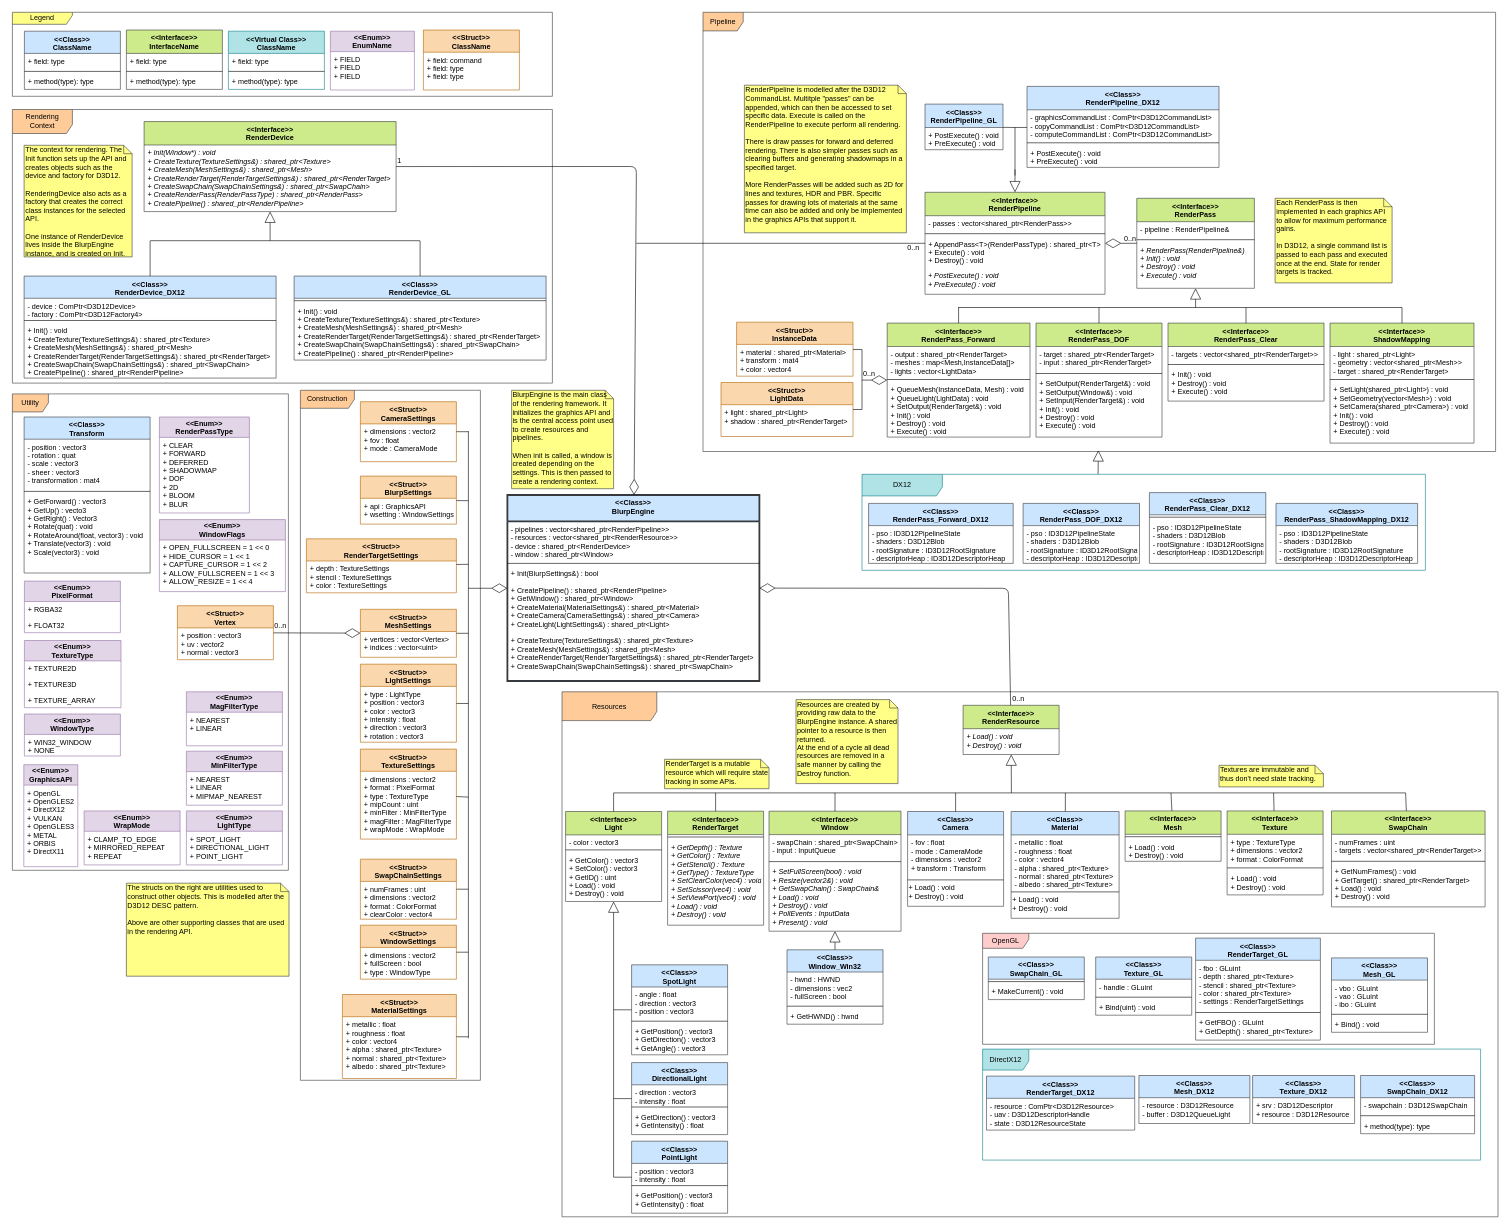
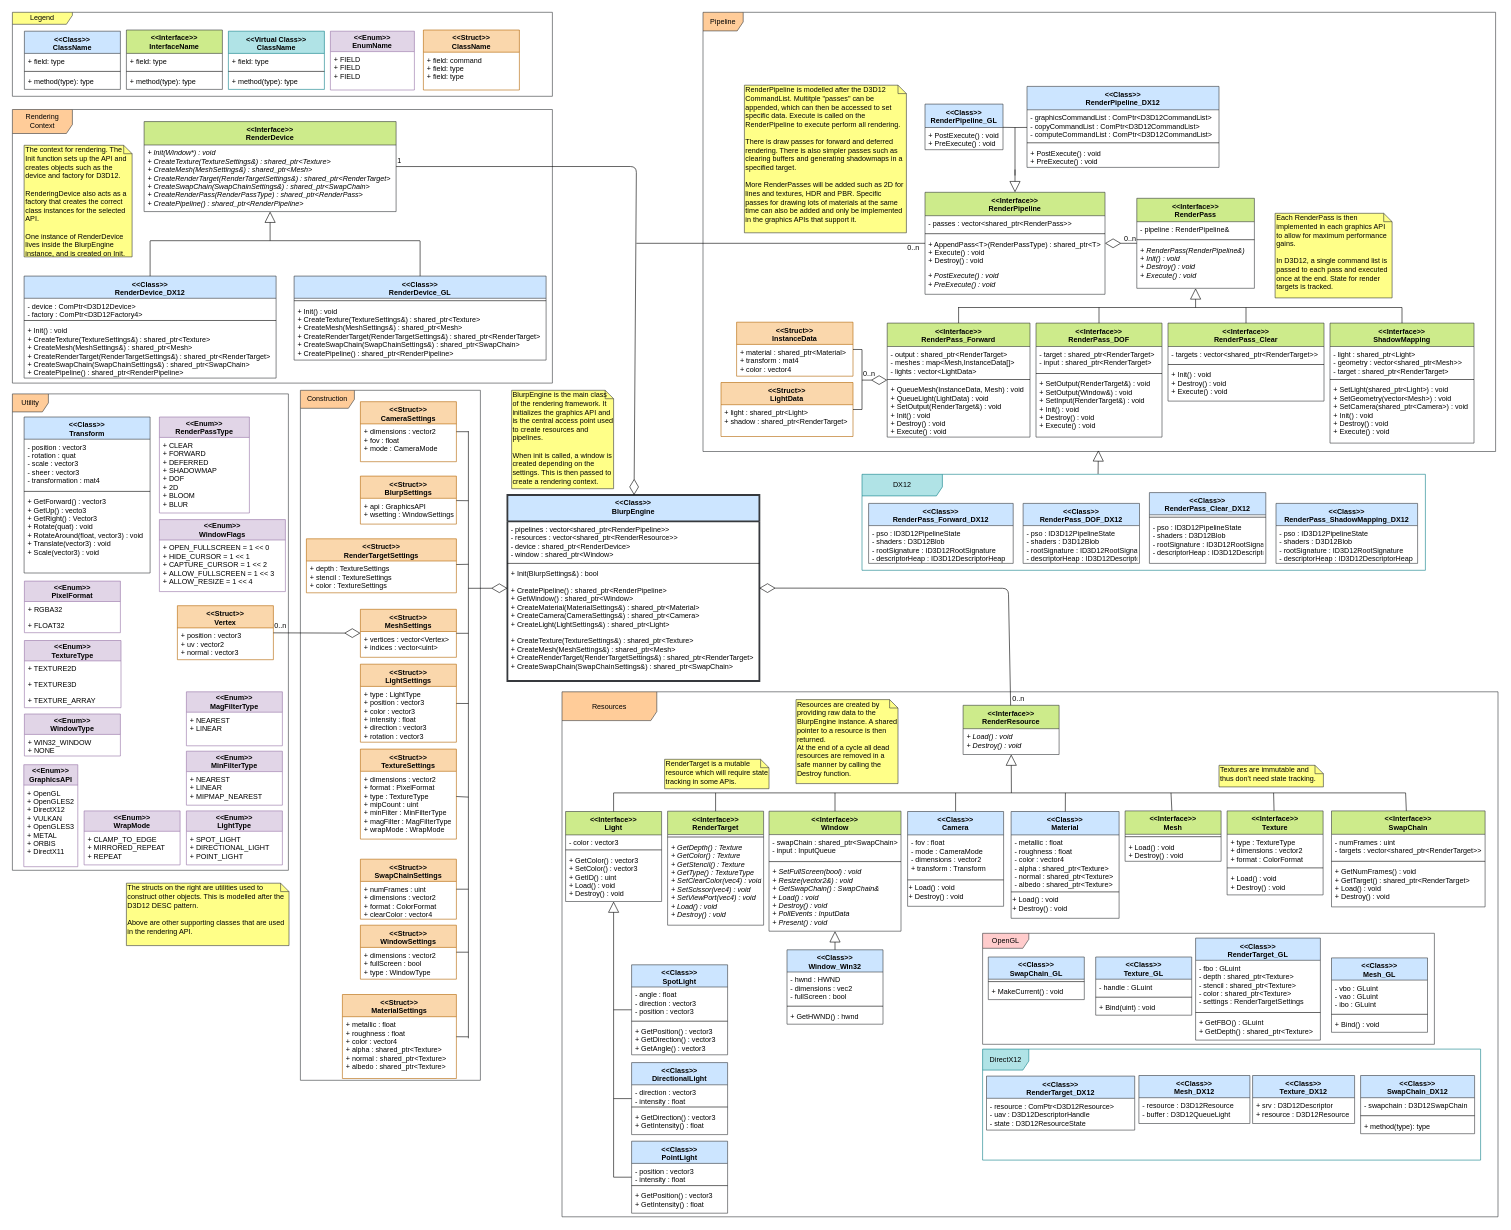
node "Each RenderPass is then implemented in each graphics API to allow for maximum performance gains. In D3D12, a single command list is passed to each pass and executed once at the end. State for render targets is tracked.": moved (1334, 241) -> (1334, 256)
node "The structs on the right are utilities used to construct other objects. This is modelled after the D3D12 DESC pattern. Above are other supporting classes that are used in the rendering API.": size 163x93 -> 163x62
